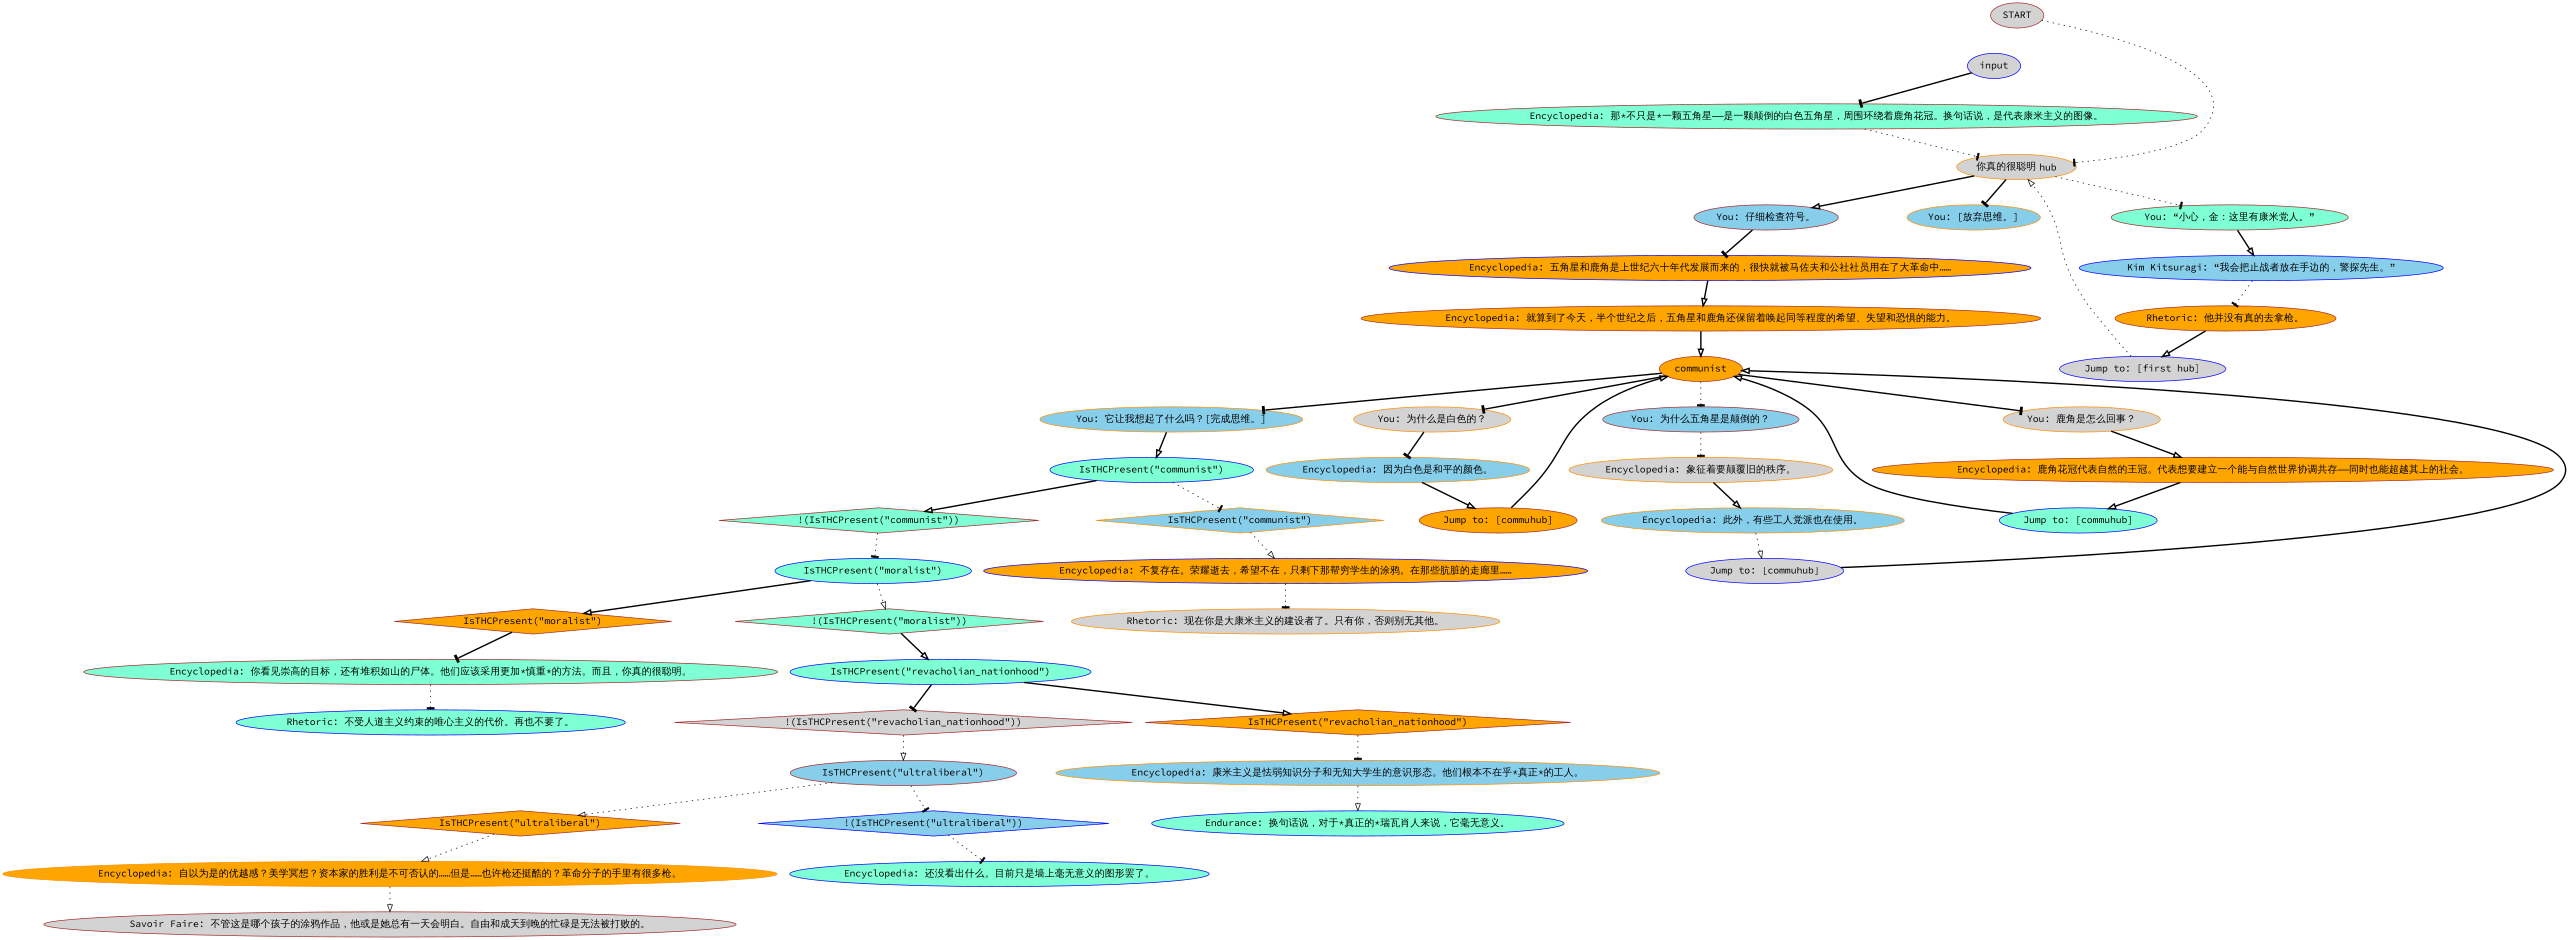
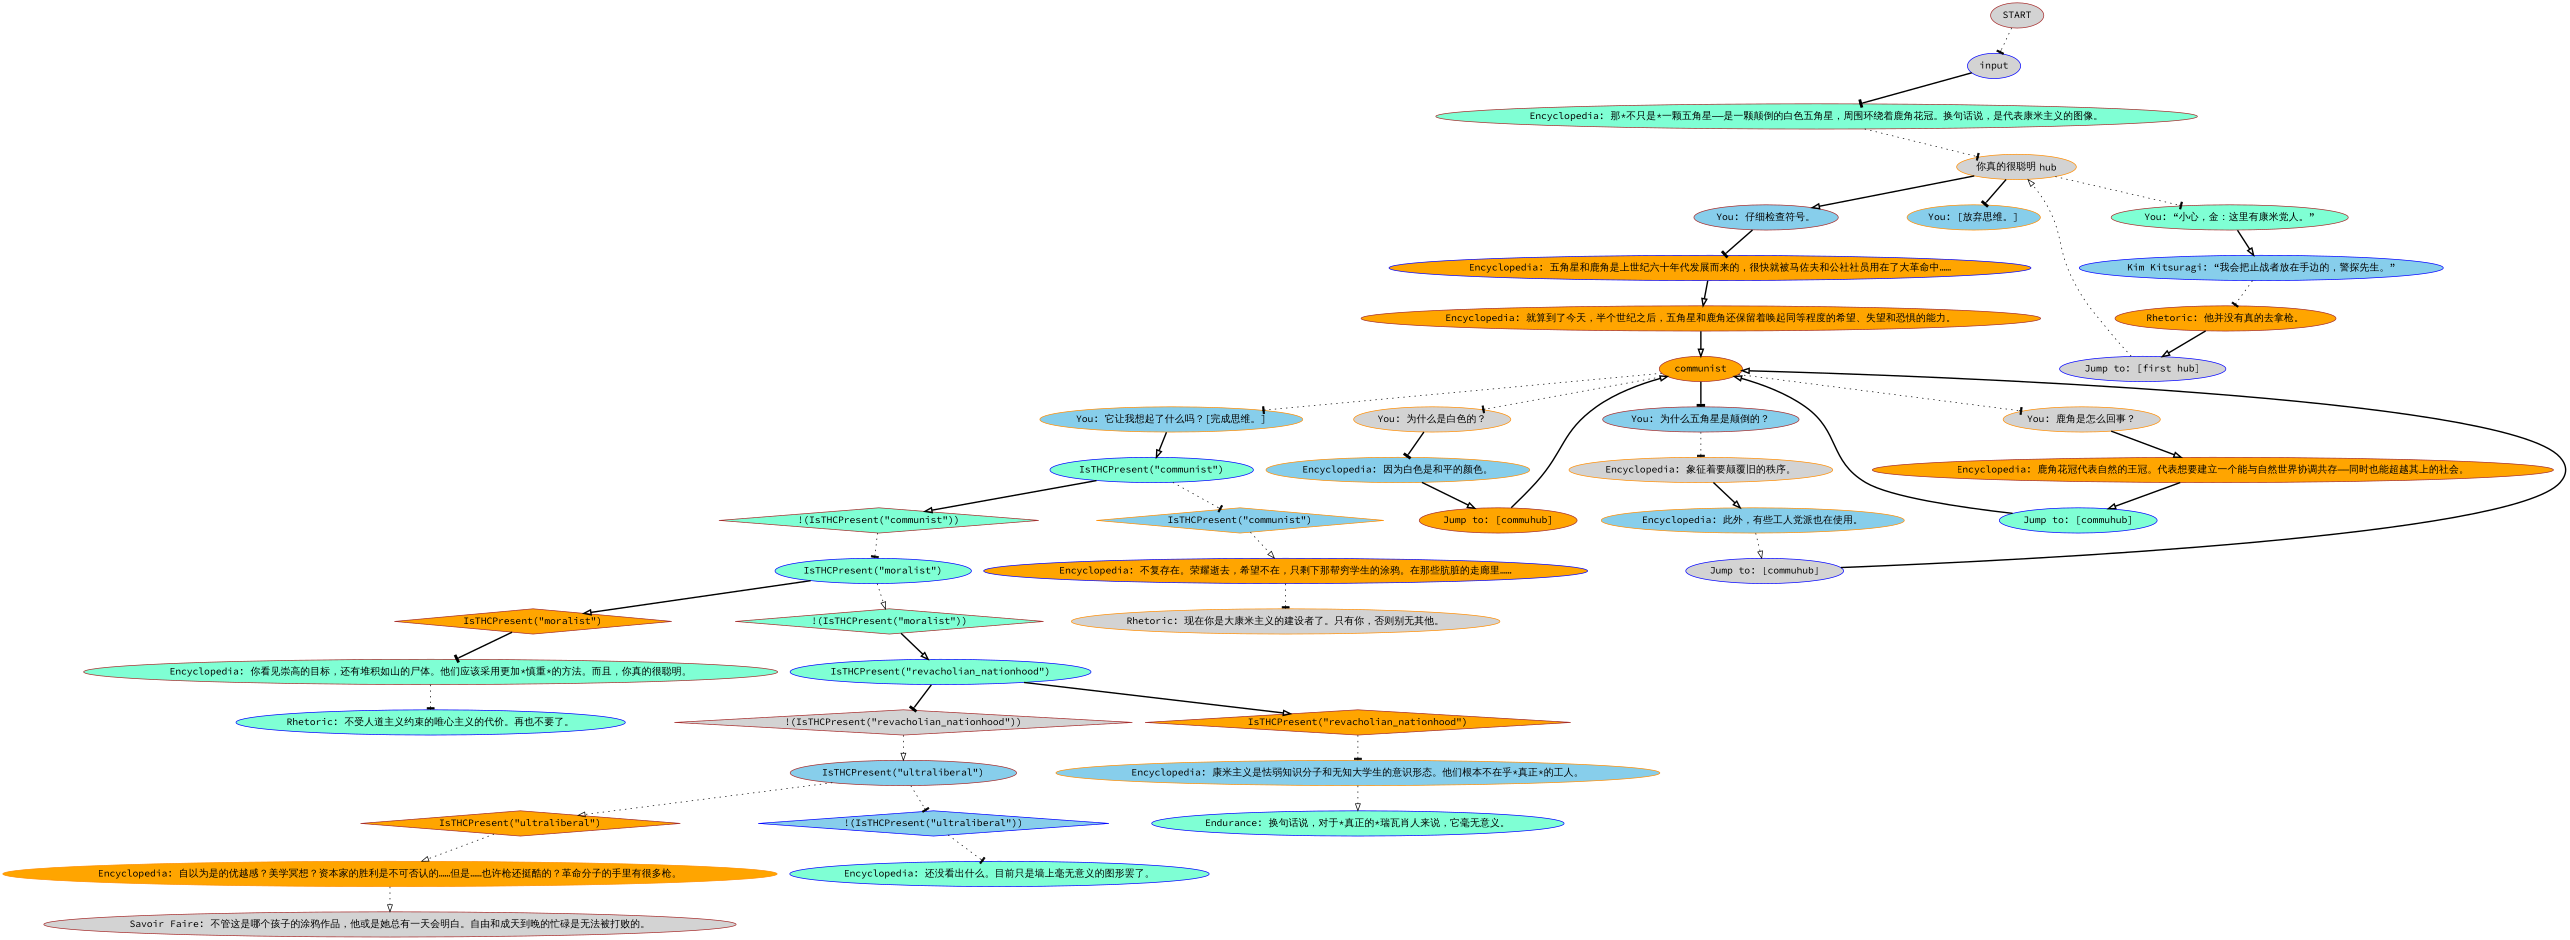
edge "START" -> "你真的很聪明 hub": now "START" -> "input"
edge "communist" -> "You: 它让我想起了什么吗？[完成思维。]": style bold -> dotted
edge "communist" -> "You: 为什么是白色的？": style bold -> dotted
edge "communist" -> "You: 为什么五角星是颠倒的？": style dotted -> bold
edge "communist" -> "You: 鹿角是怎么回事？": style bold -> dotted
